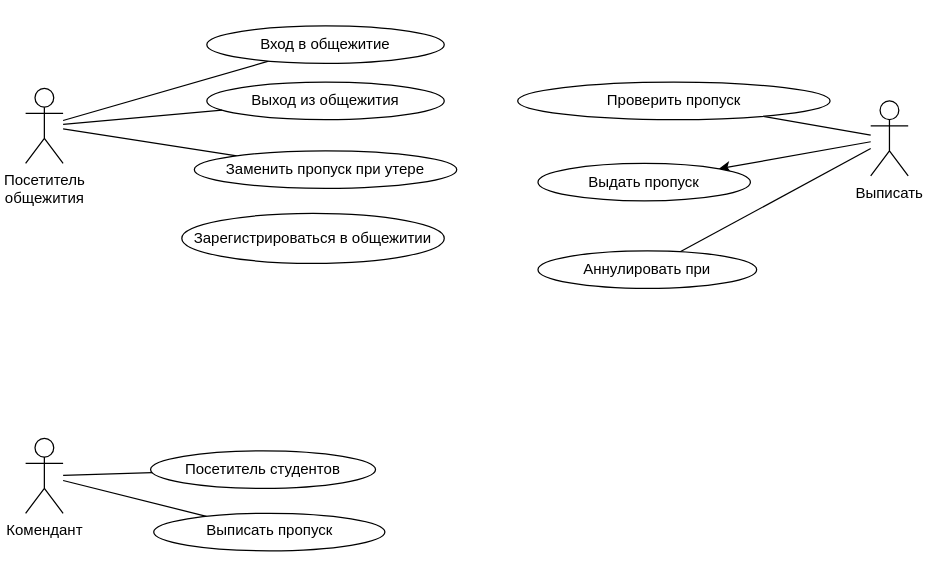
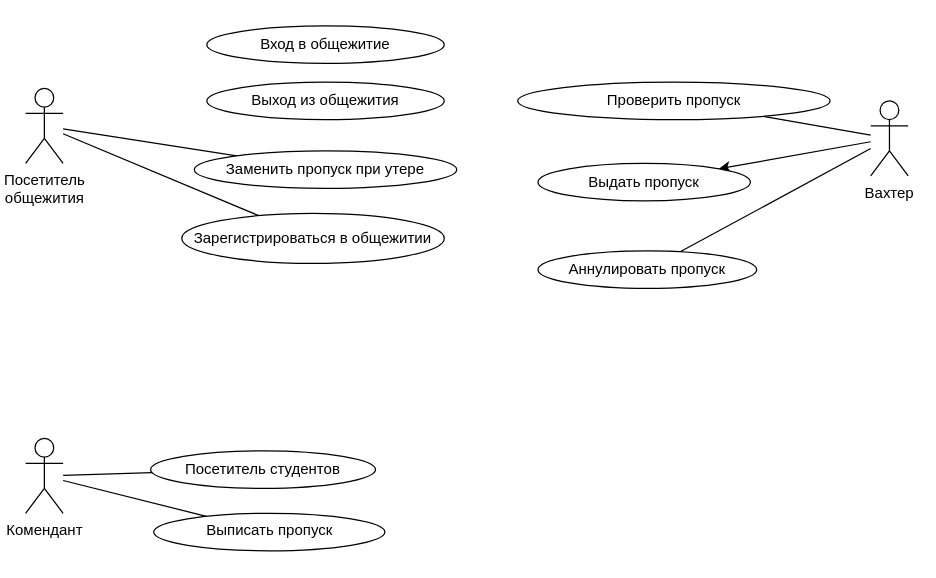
edge "Вход в общежитие" -- "Посетитель общежития": removed
edge "Выход из общежития" -- "Посетитель общежития": removed
edge "Посетитель общежития" -- "Зарегистрироваться в общежитии": added
node "Выписать": label "Выписать" -> "Вахтер"
node "Аннулировать при": label "Аннулировать при" -> "Аннулировать пропуск"
